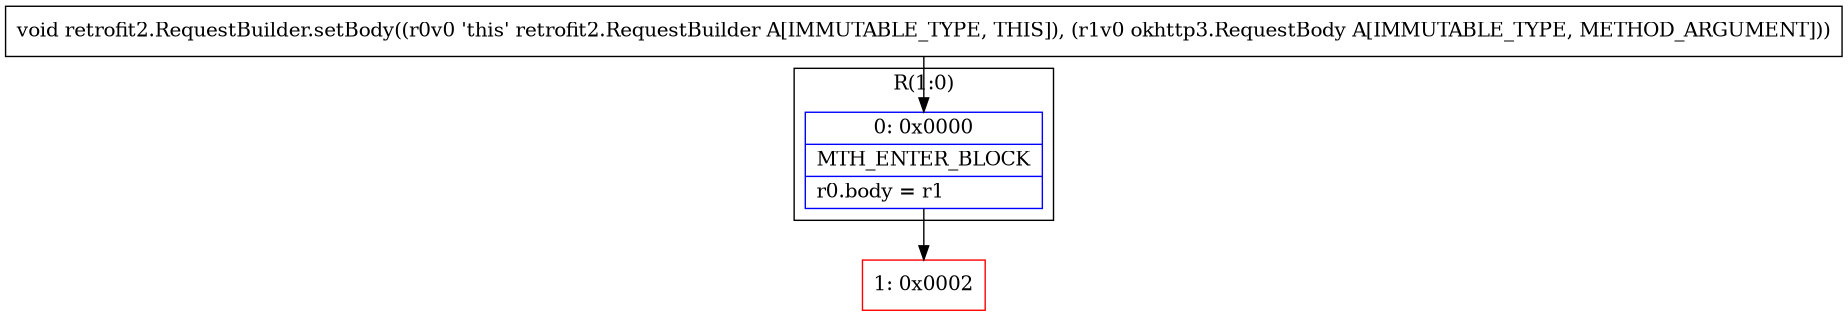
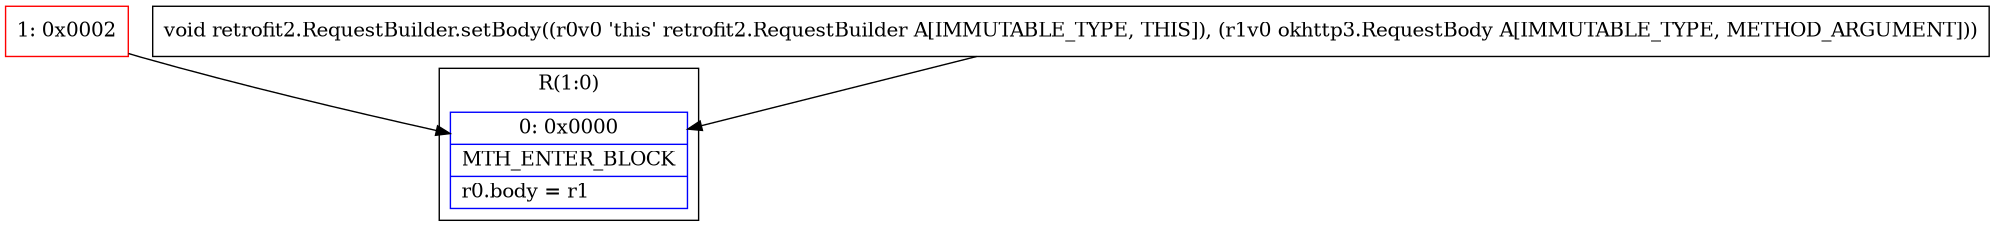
edge "0: 0x0000" -> "1: 0x0002": reversed
